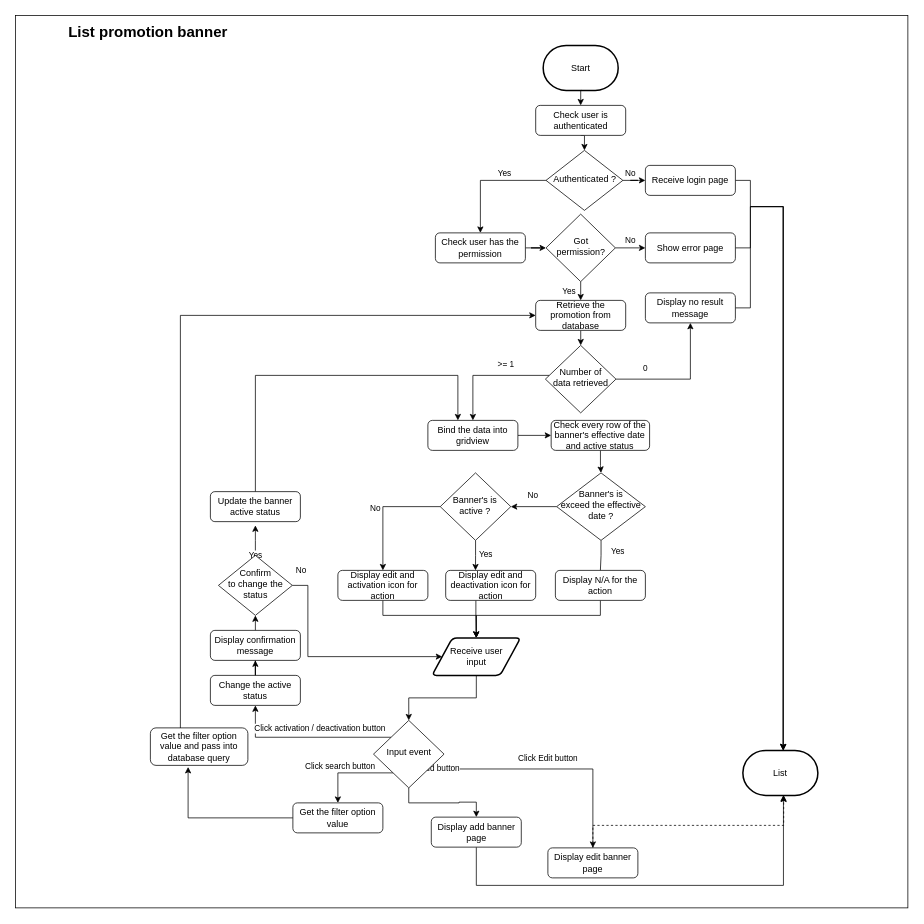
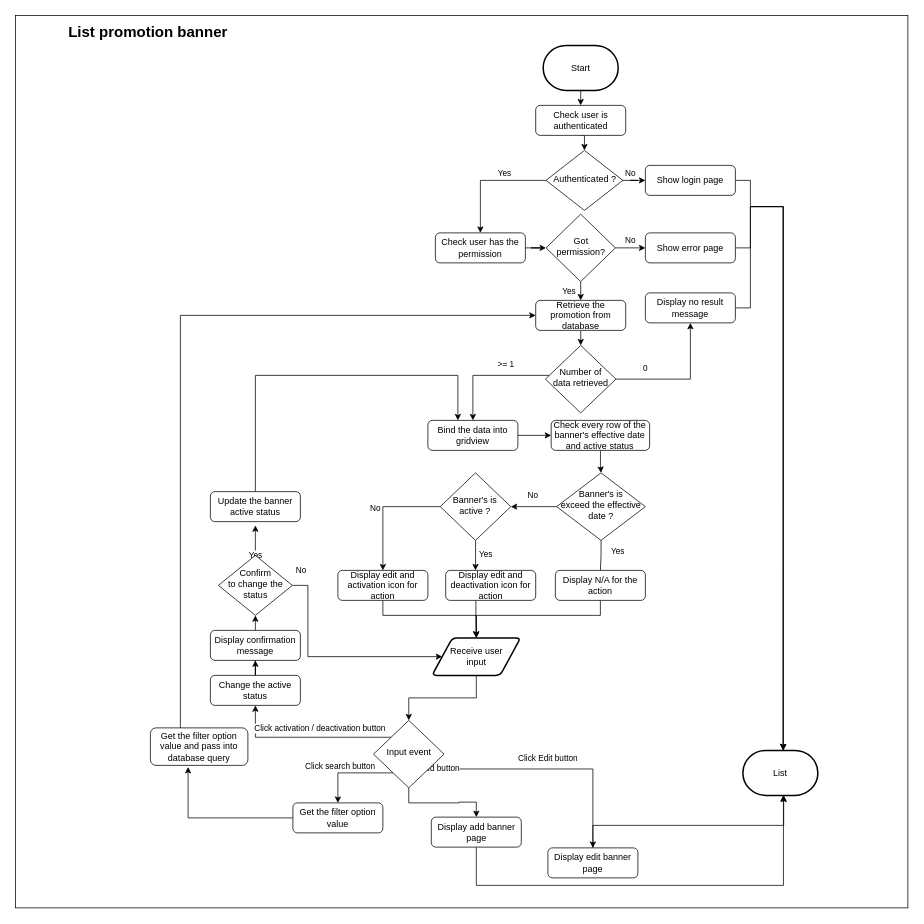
node "Receive login page": label "Receive login page" -> "Show login page"
edge "Display edit banner page" -> "List": style dashed -> solid
